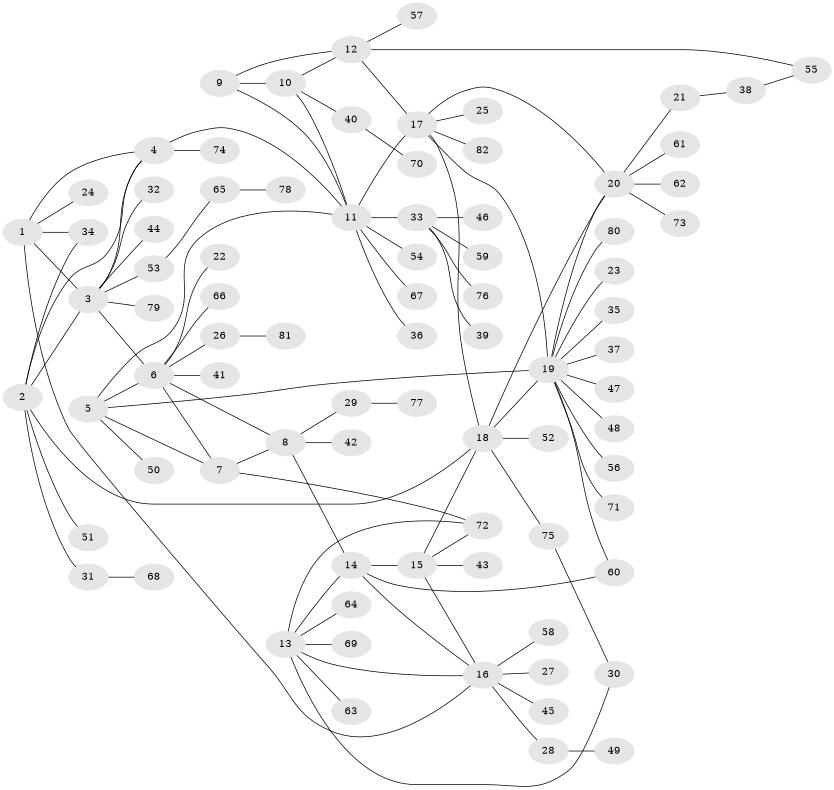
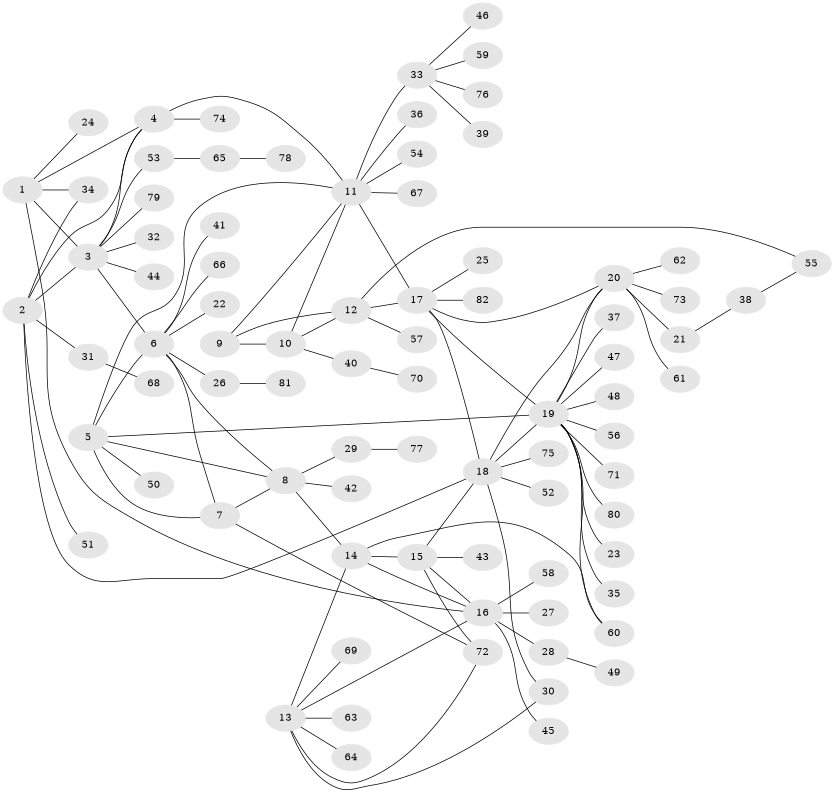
edge "5" -- "8": added
edge "75" -- "30": now "18" -- "30"
